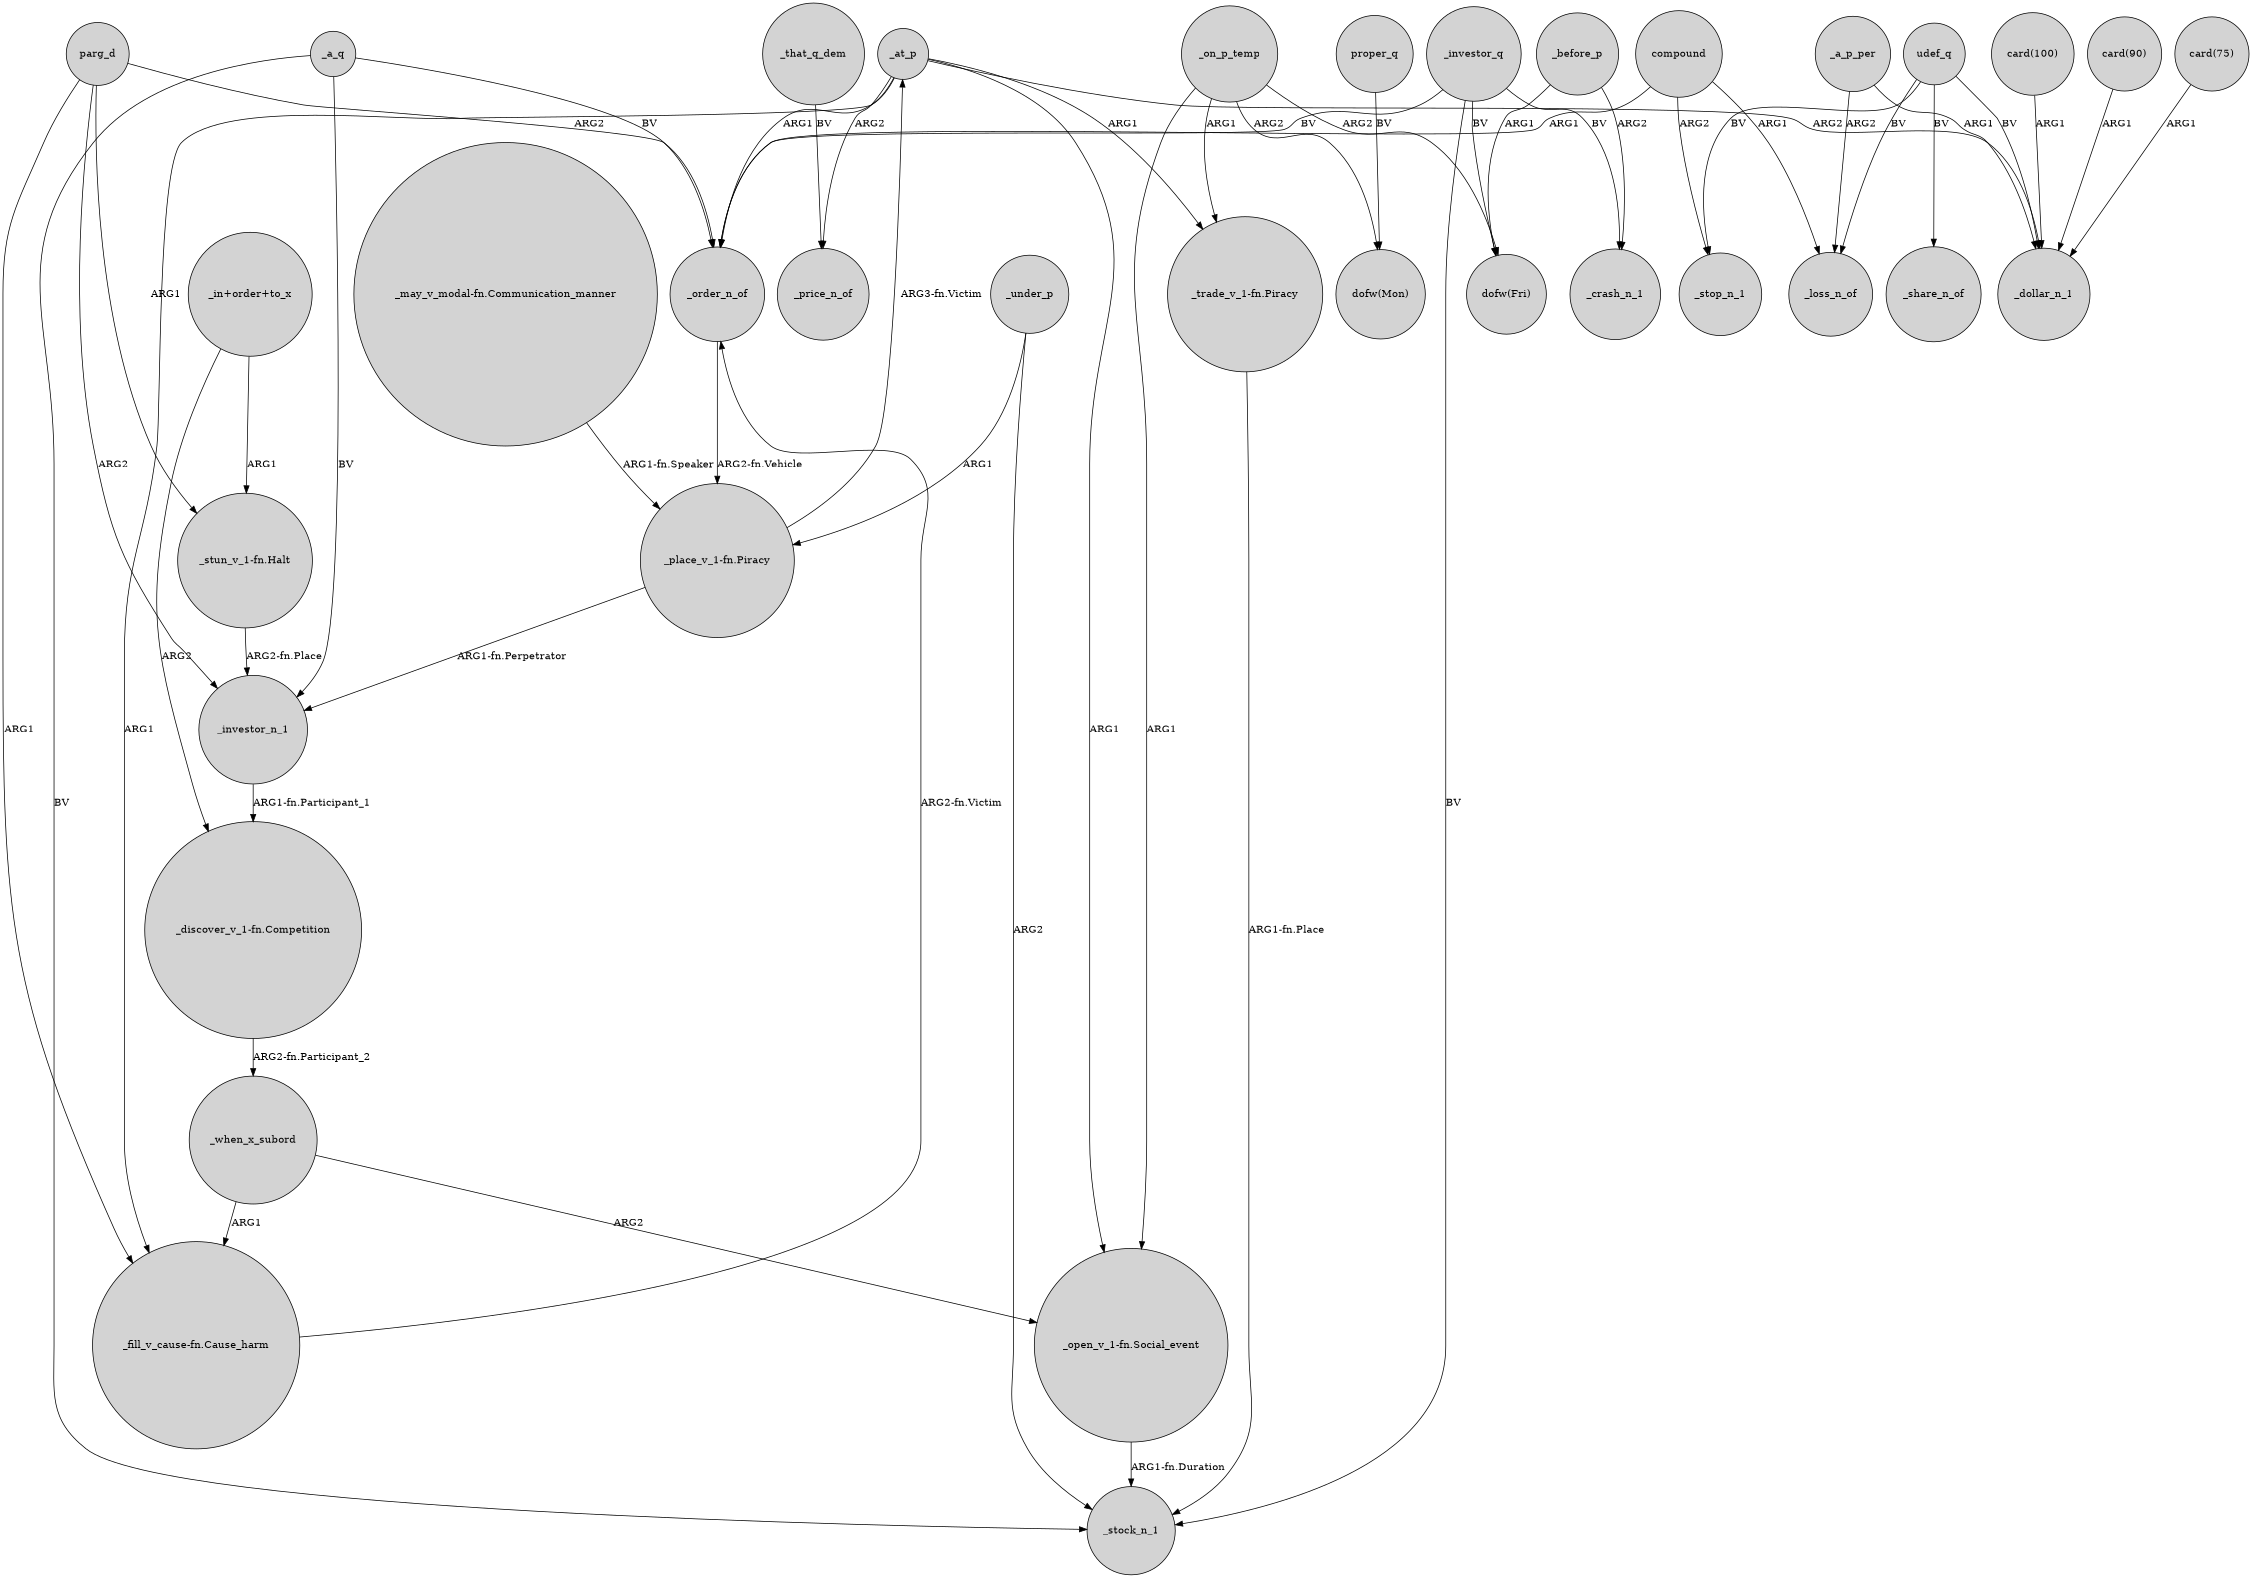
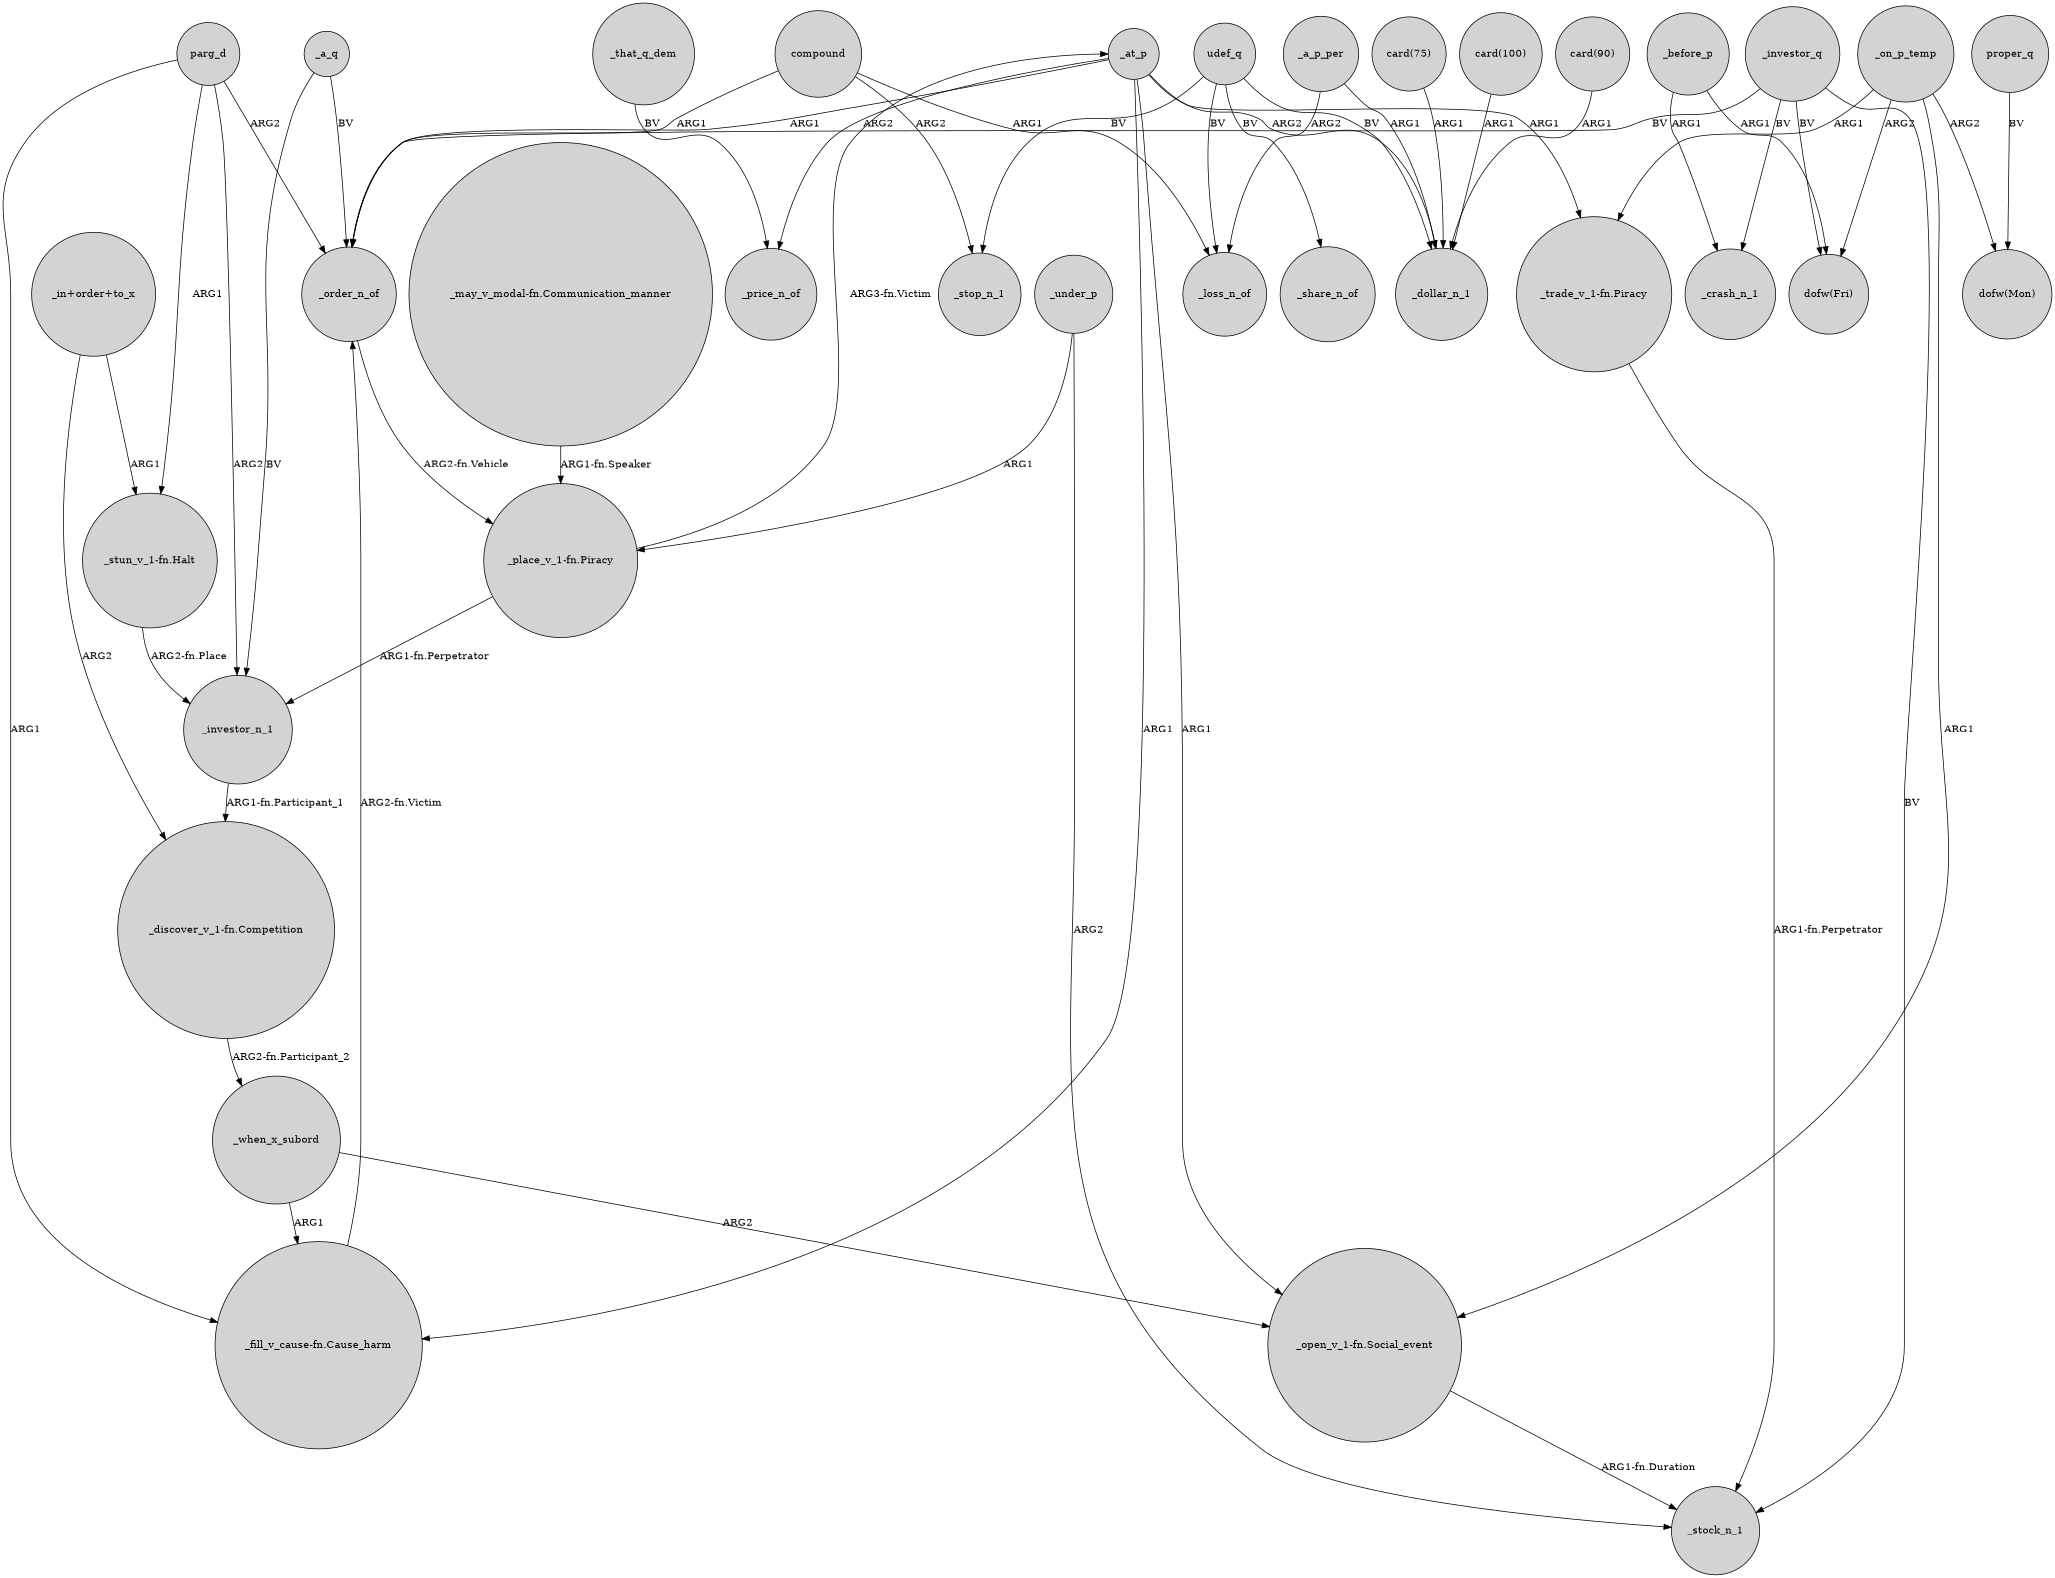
edge "_before_p" -> "_crash_n_1": label "ARG2" -> "ARG1"
edge "_trade_v_1-fn.Piracy" -> "_stock_n_1": label "ARG1-fn.Place" -> "ARG1-fn.Perpetrator"
edge "_a_q" -> "_stock_n_1": removed, label "BV"
